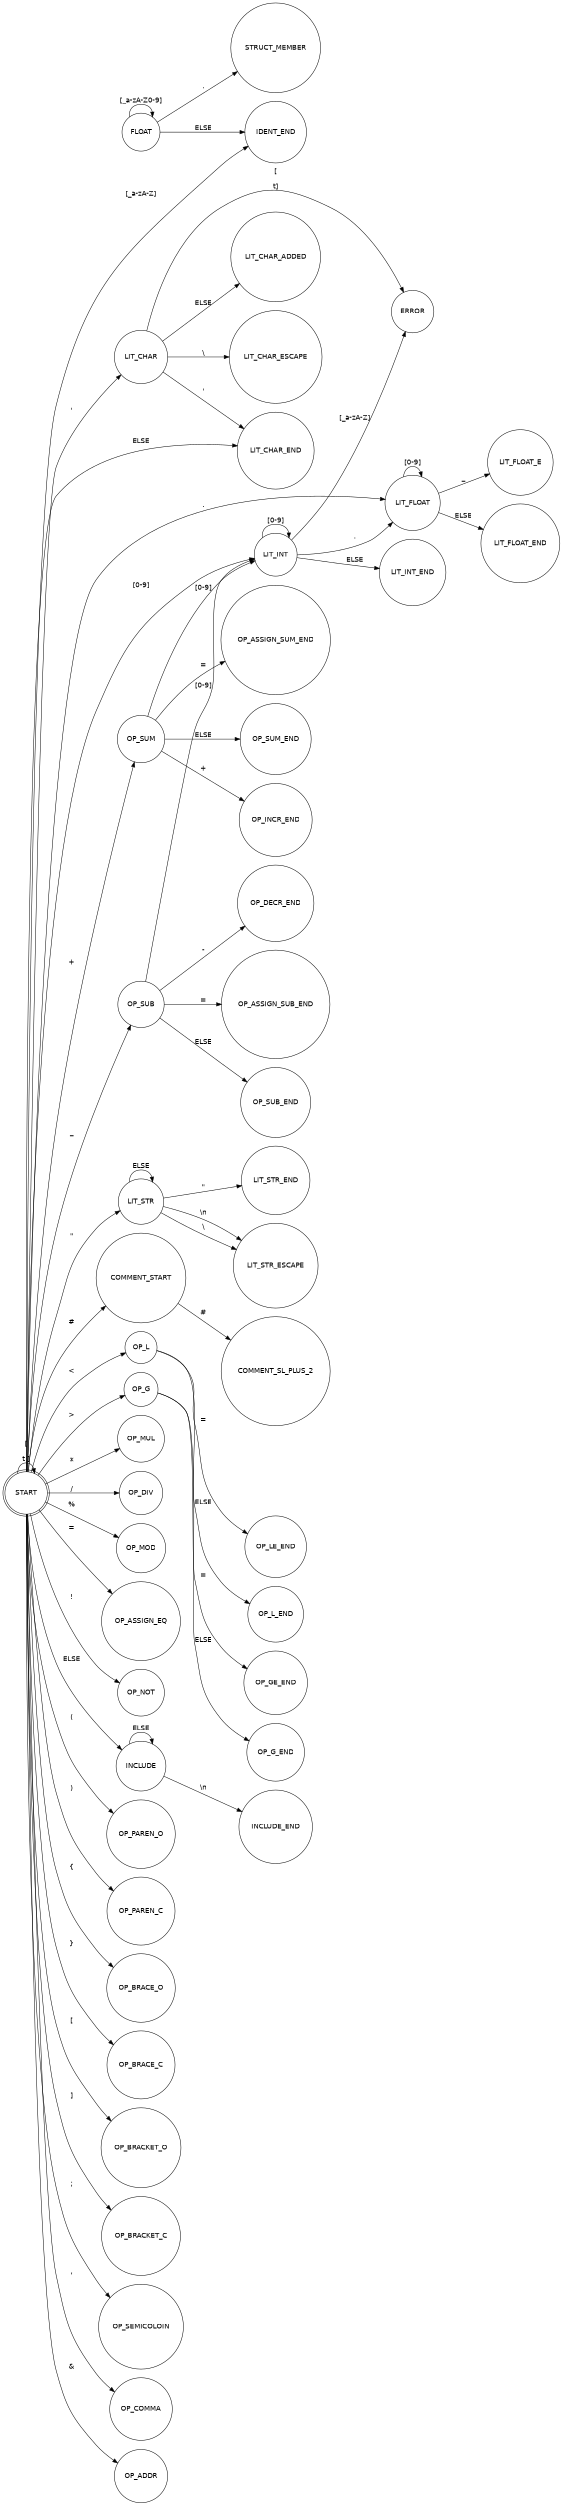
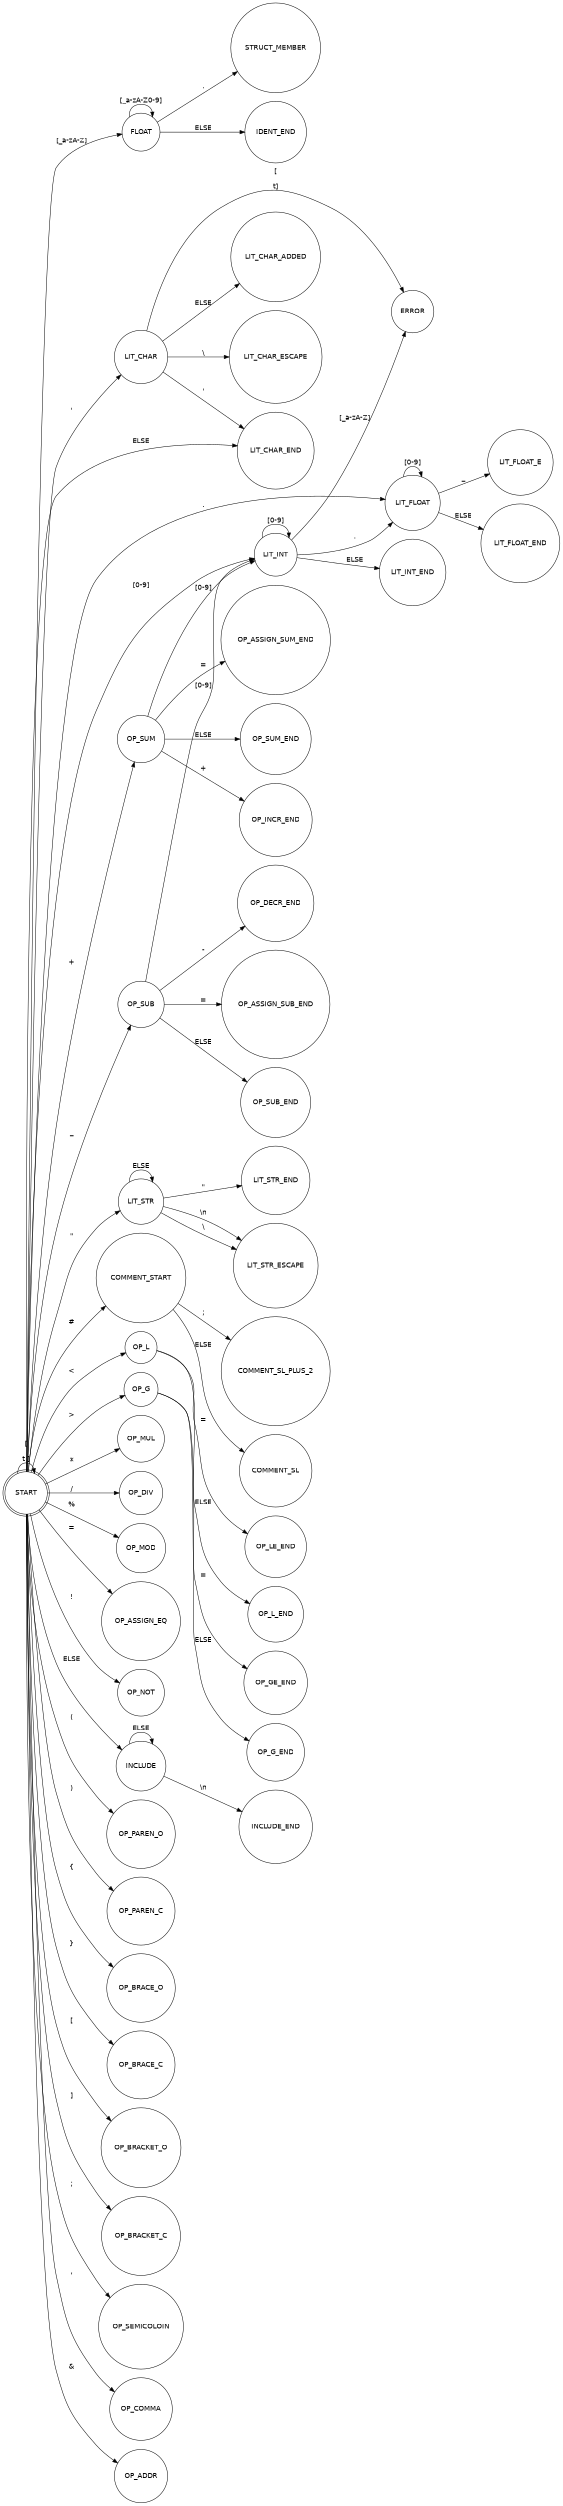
edge "START" -> "IDENT_END": now "START" -> "FLOAT"
edge "COMMENT_START" -> "COMMENT_SL_PLUS_2": label "#" -> ";"
node "COMMENT_SL": added
